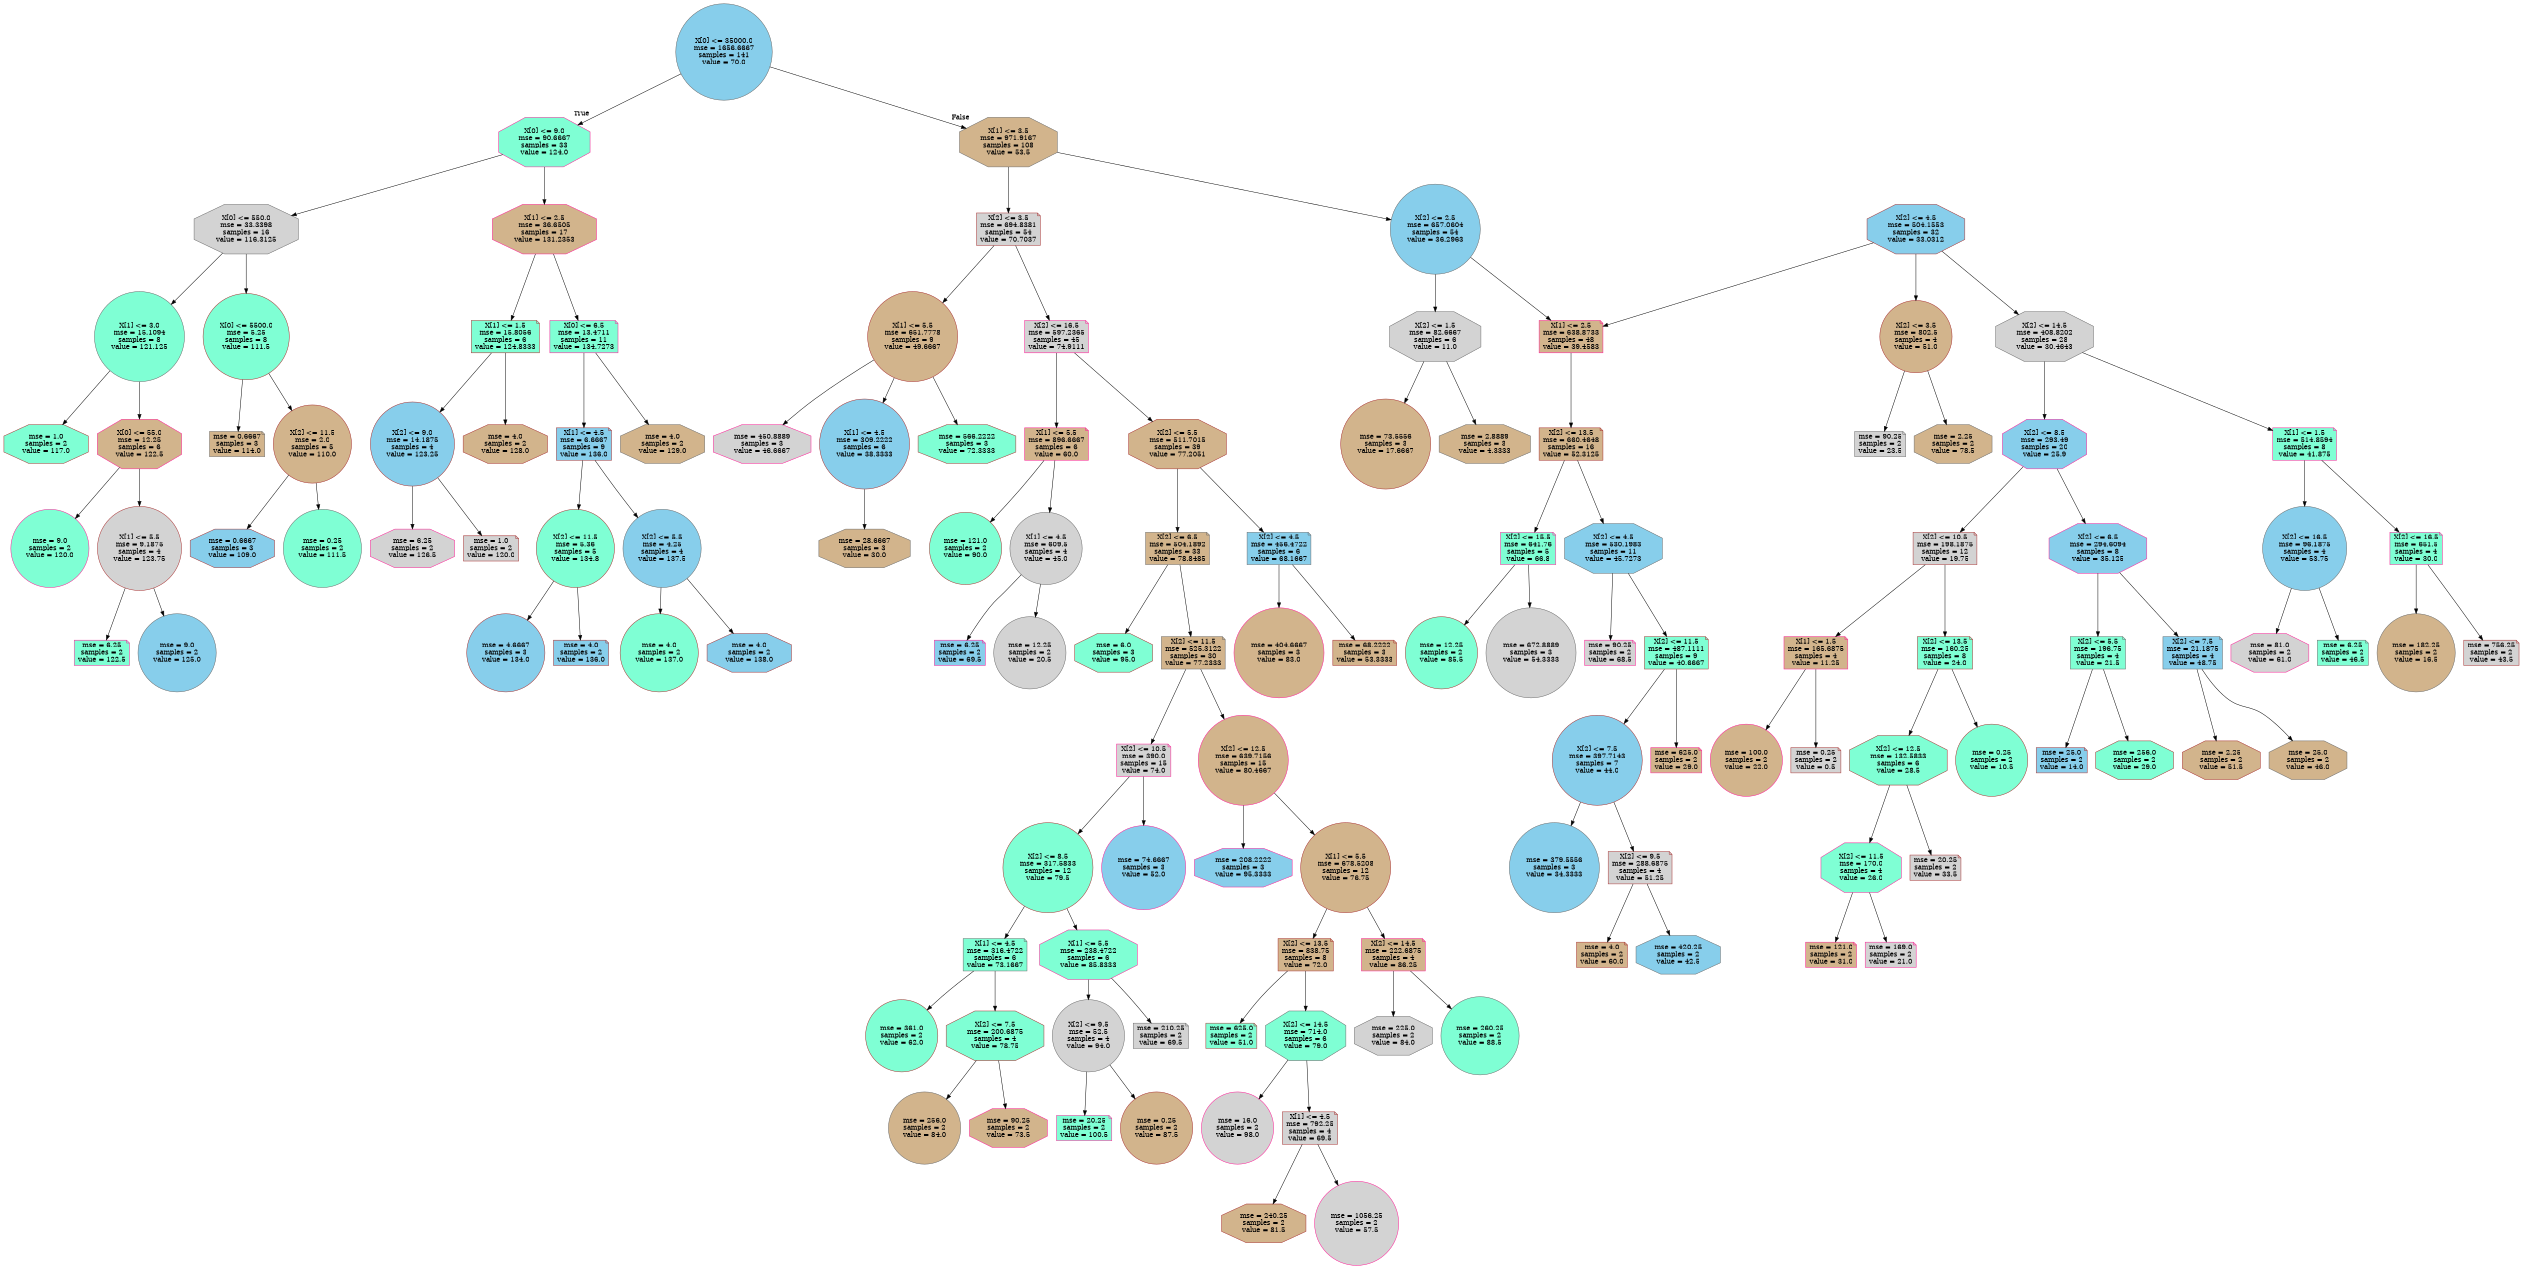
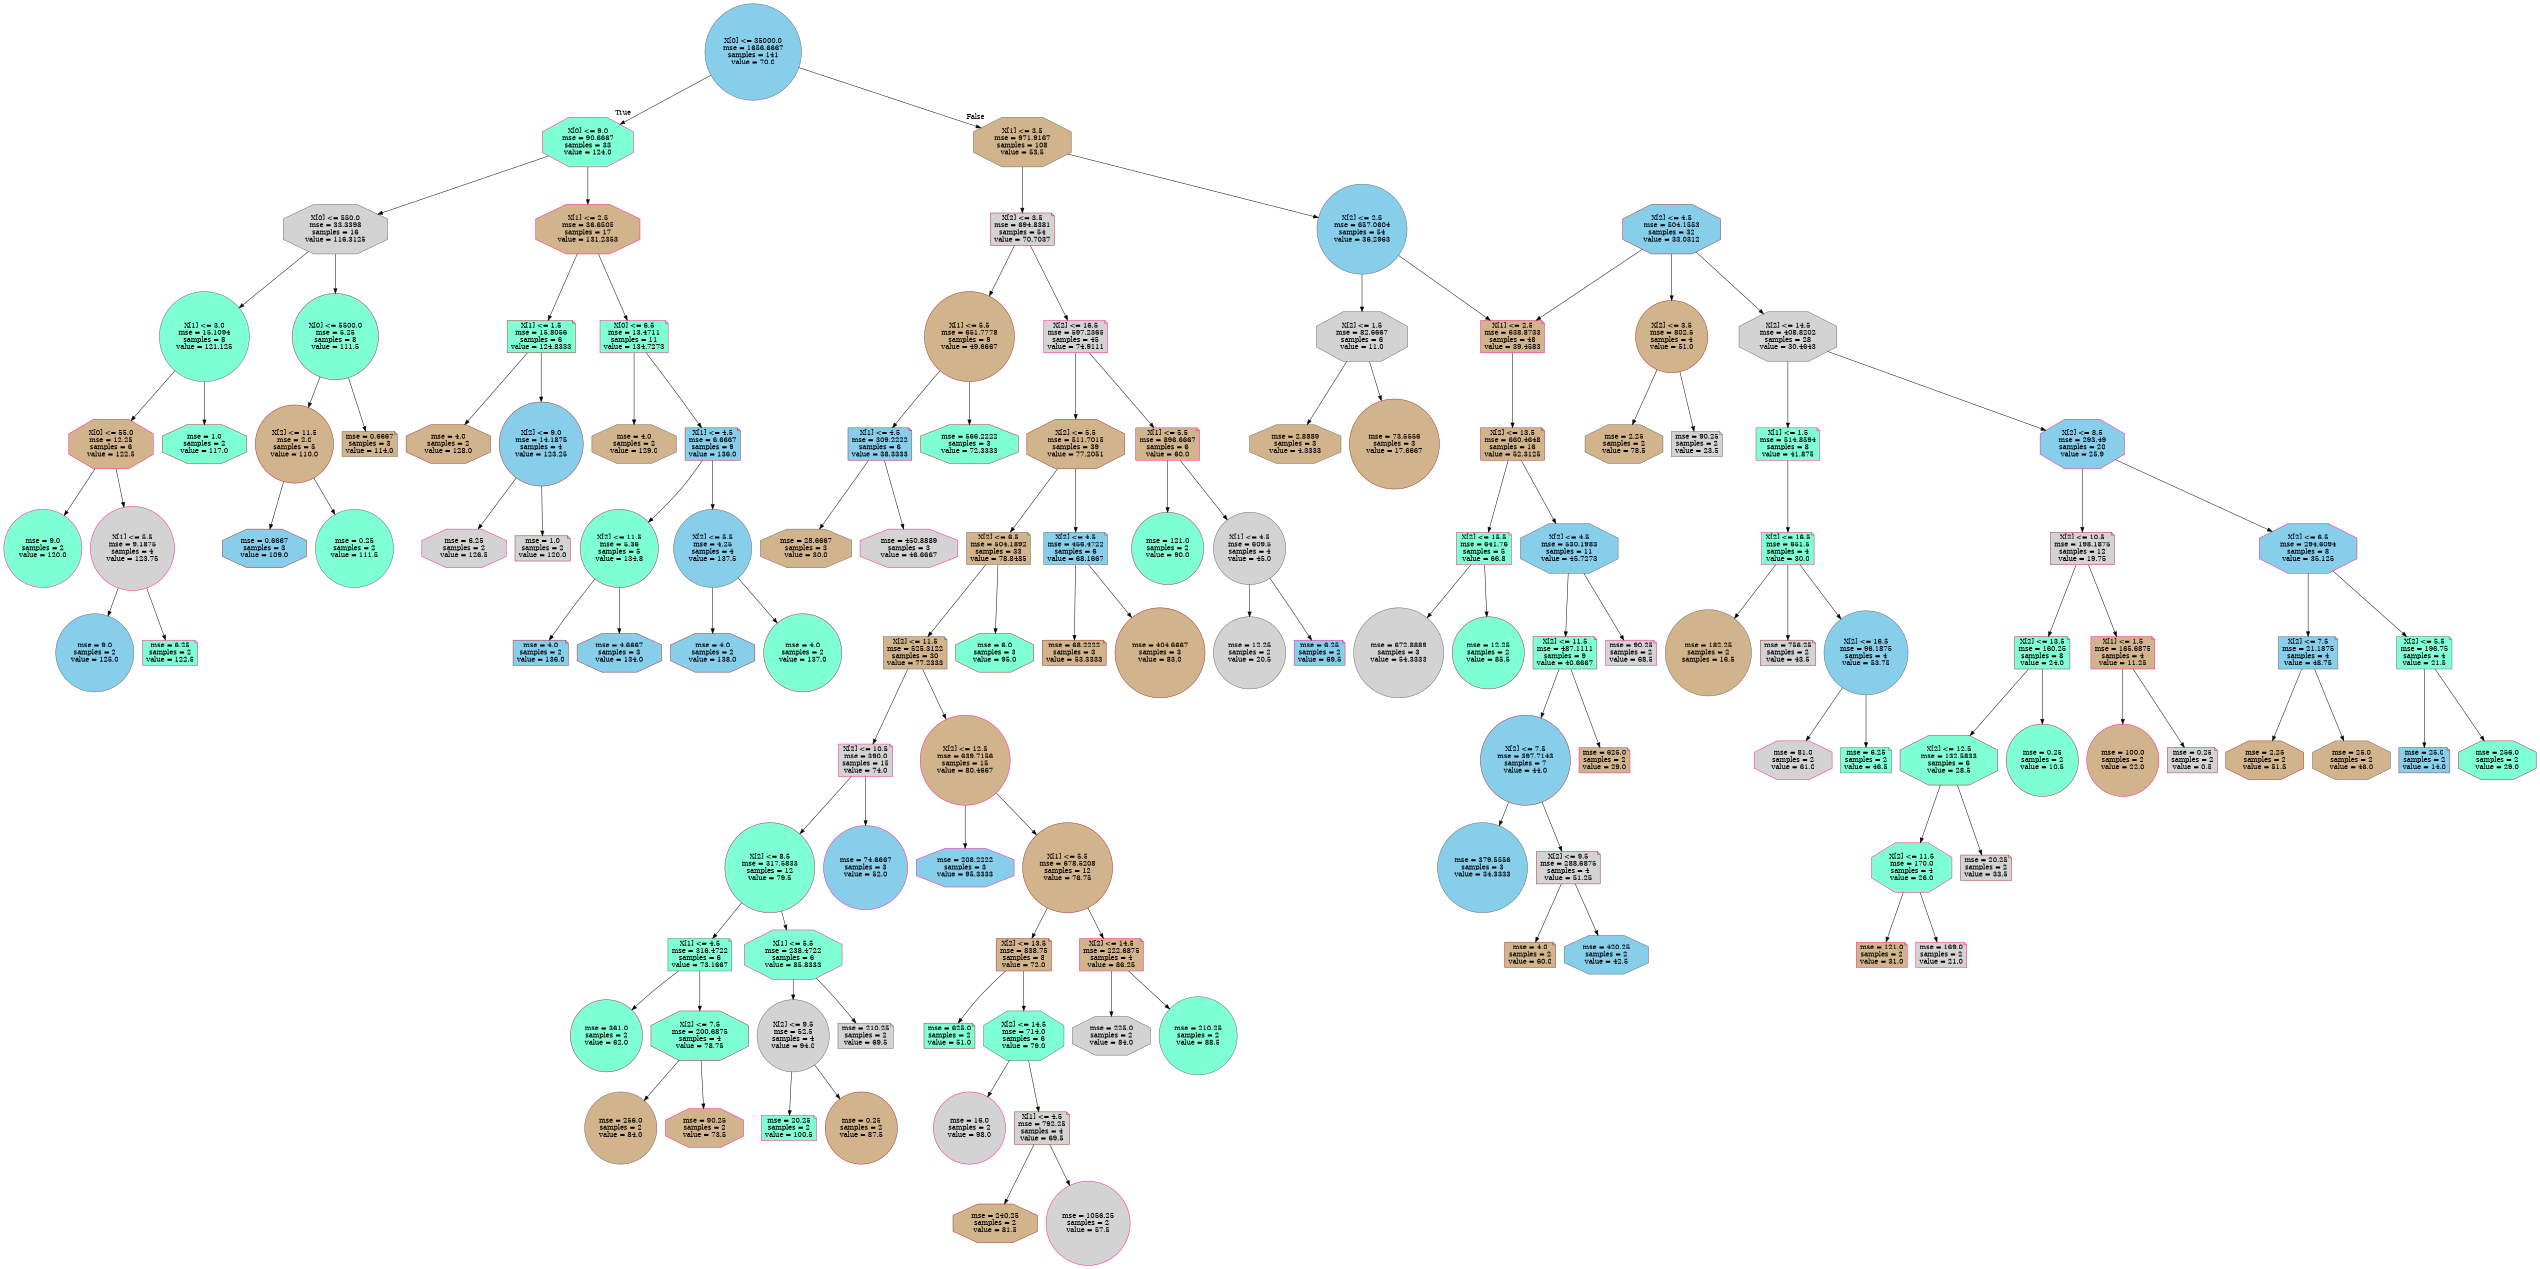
edge "X[1] <= 5.5 mse = 651.7778 samples = 9 value = 49.6667" -> "mse = 450.8889 samples = 3 value = 46.6667": now "X[1] <= 4.5 mse = 309.2222 samples = 6 value = 38.3333" -> "mse = 450.8889 samples = 3 value = 46.6667"
node "X[1] <= 4.5 mse = 309.2222 samples = 6 value = 38.3333": shape circle -> note
edge "X[1] <= 1.5 mse = 514.8594 samples = 8 value = 41.875" -> "X[2] <= 16.5 mse = 96.1875 samples = 4 value = 53.75": now "X[2] <= 16.5 mse = 651.5 samples = 4 value = 30.0" -> "X[2] <= 16.5 mse = 96.1875 samples = 4 value = 53.75"
node "X[1] <= 5.5 mse = 9.1875 samples = 4 value = 123.75": color brown -> deeppink
node "mse = 4.6667 samples = 3 value = 134.0": shape circle -> octagon
node "mse = 404.6667 samples = 3 value = 83.0": color deeppink -> brown
node "mse = 182.25 samples = 2 value = 16.5": label "mse = 182.25 samples = 2 value = 16.5" -> "mse = 182.25 samples = 2 samples = 16.5"
node "mse = 260.25 samples = 2 value = 88.5": label "mse = 260.25 samples = 2 value = 88.5" -> "mse = 210.25 samples = 2 value = 88.5"
